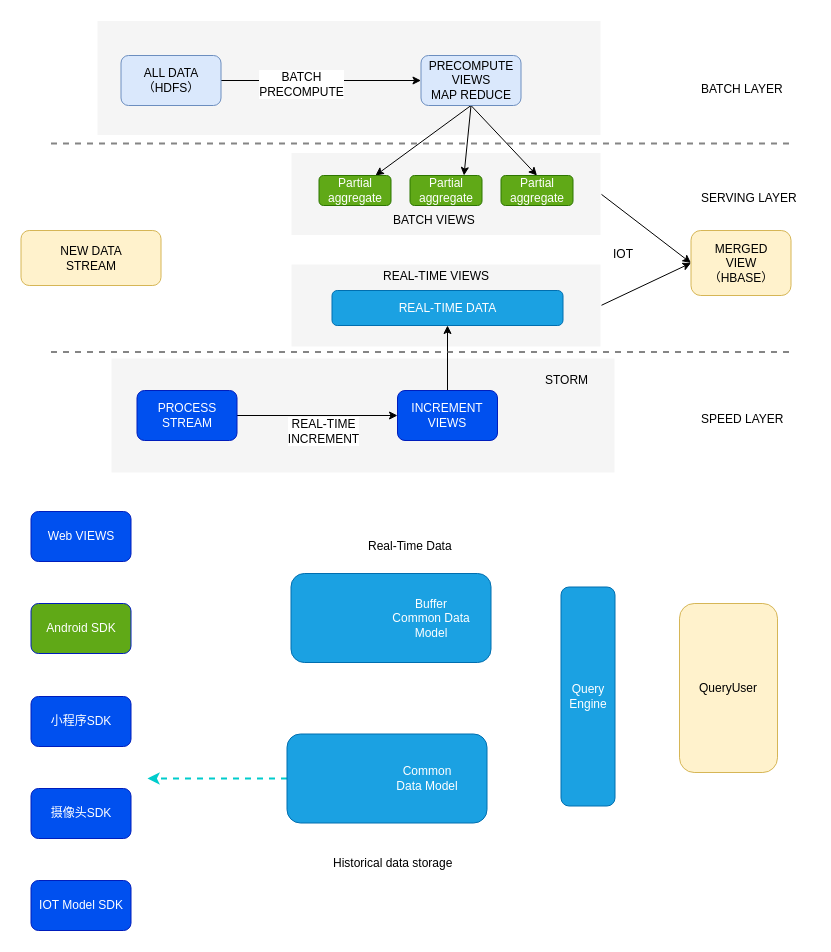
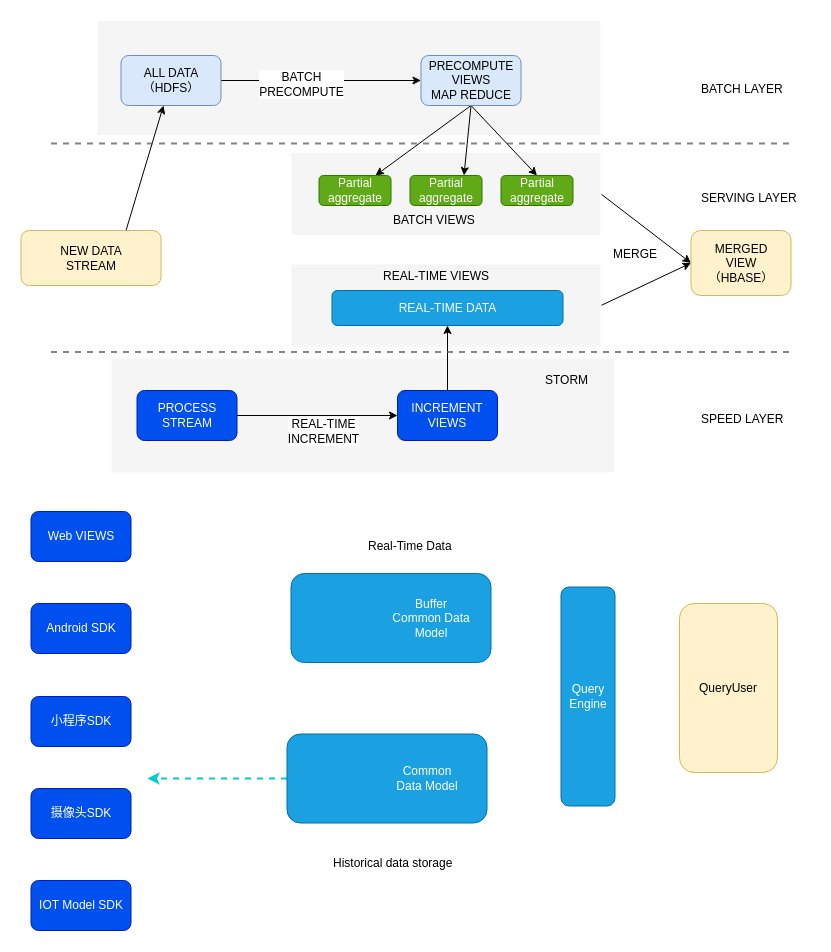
edge "NEW DATA STREAM" -> "ALL DATA （HDFS）": added
node "IOT": label "IOT" -> "MERGE"
node "Android SDK": fillcolor #60a917 -> #0050ef
